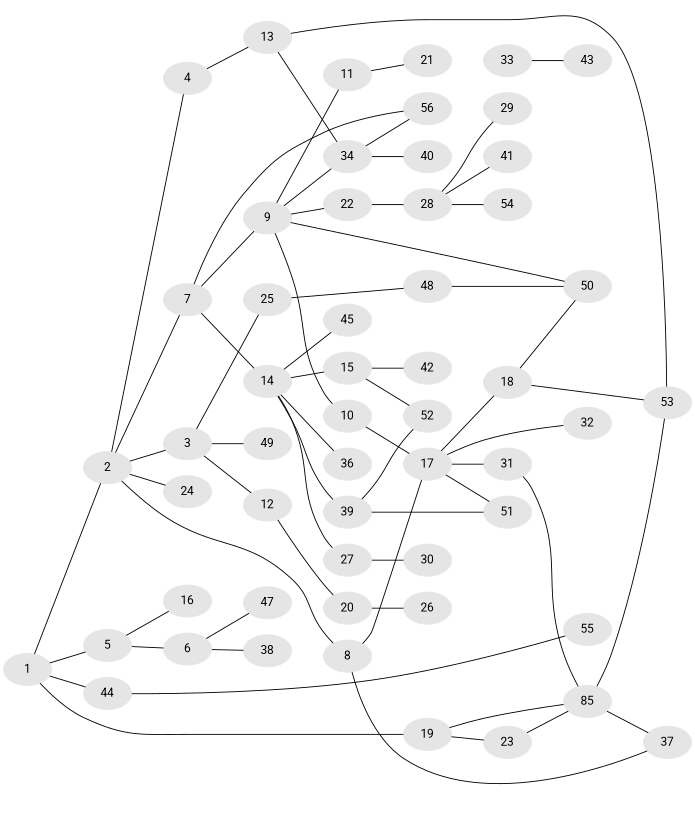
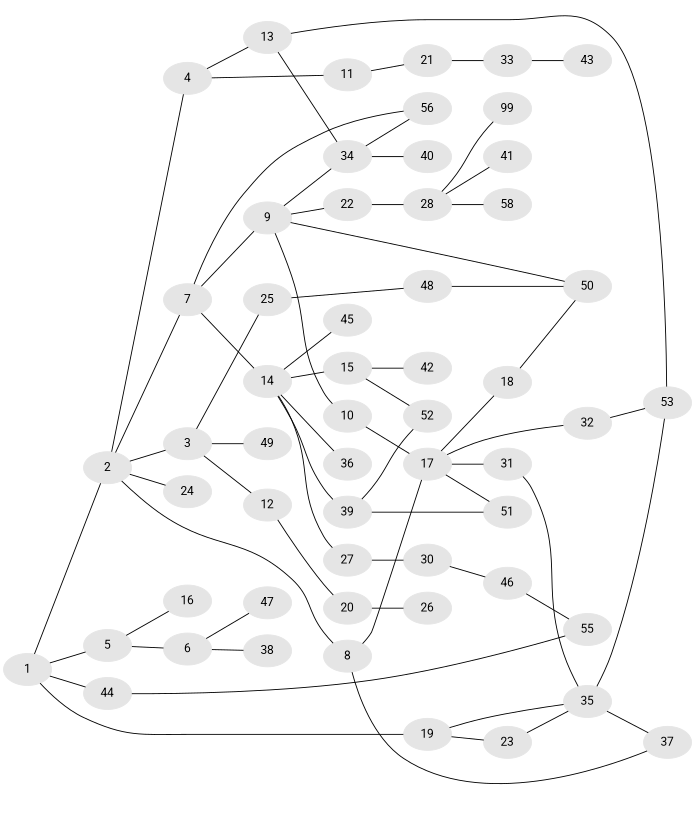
edge "21" -- "33": added
node "29": label "29" -> "99"
edge "11" -- "9": now "11" -- "4"
node "54": label "54" -> "58"
edge "18" -- "53": now "32" -- "53"
node "46": added
node "85": label "85" -> "35"
